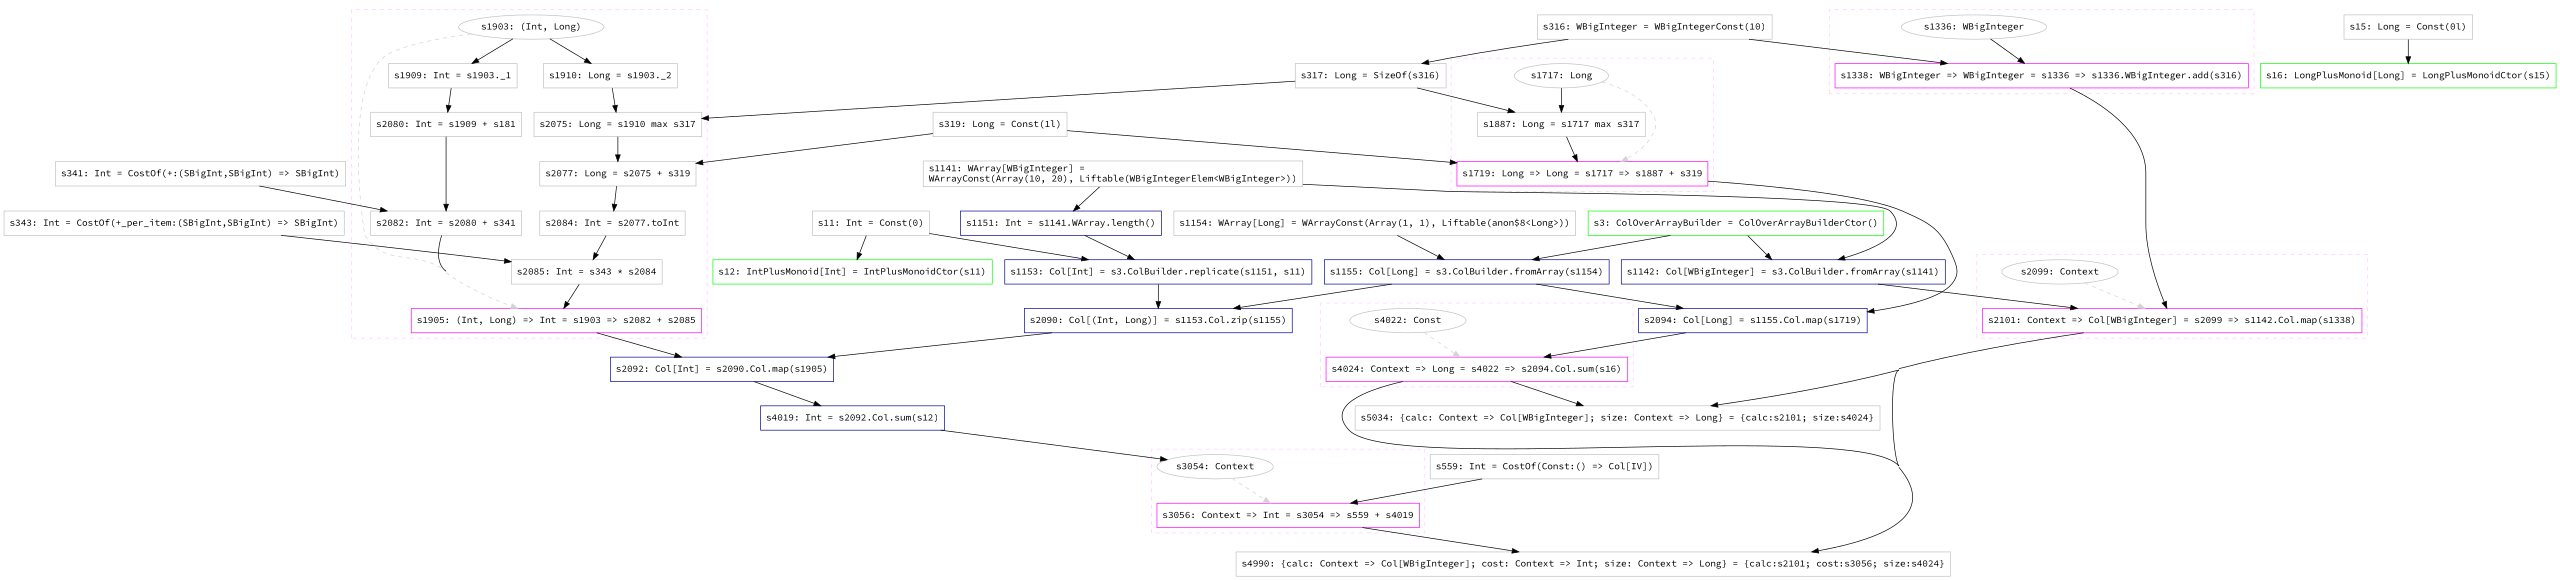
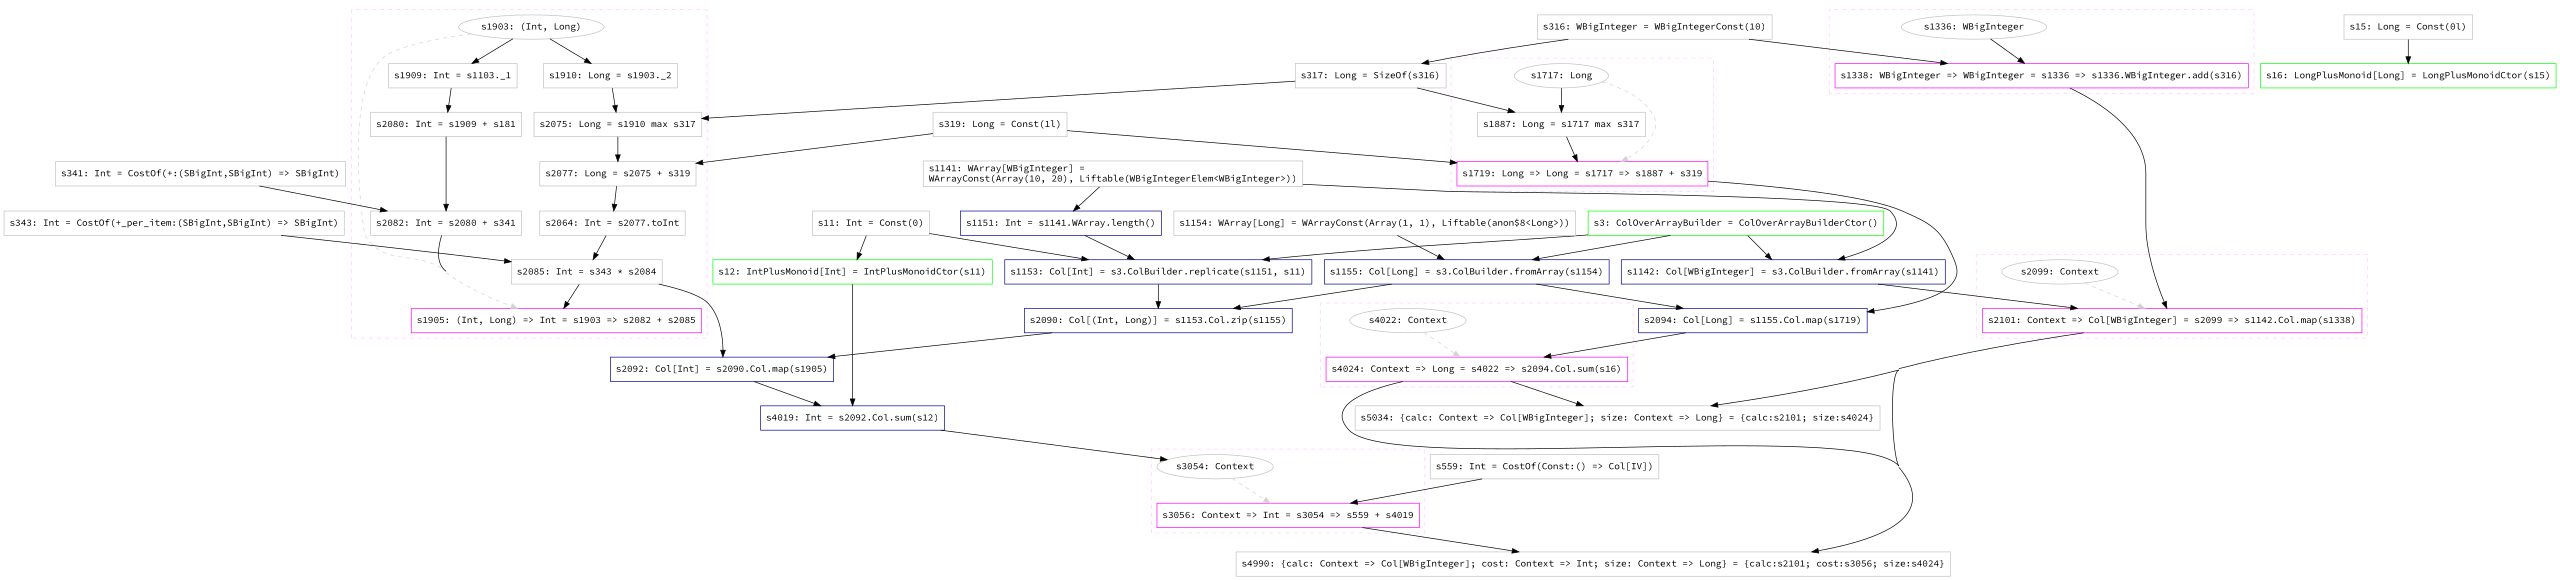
node "s1909: Int = s1903._1": label "s1909: Int = s1903._1" -> "s1909: Int = s1103._1"
node "s2084: Int = s2077.toInt": label "s2084: Int = s2077.toInt" -> "s2064: Int = s2077.toInt"
edge "s3: ColOverArrayBuilder = ColOverArrayBuilderCtor()" -> "s1153: Col[Int] = s3.ColBuilder.replicate(s1151, s11)": added
node "s4022: Const": label "s4022: Const" -> "s4022: Context"
edge "s12: IntPlusMonoid[Int] = IntPlusMonoidCtor(s11)" -> "s4019: Int = s2092.Col.sum(s12)": added
edge "s1905: (Int, Long) => Int = s1903 => s2082 + s2085" -> "s2092: Col[Int] = s2090.Col.map(s1905)": now "s2085: Int = s343 * s2084" -> "s2092: Col[Int] = s2090.Col.map(s1905)"
